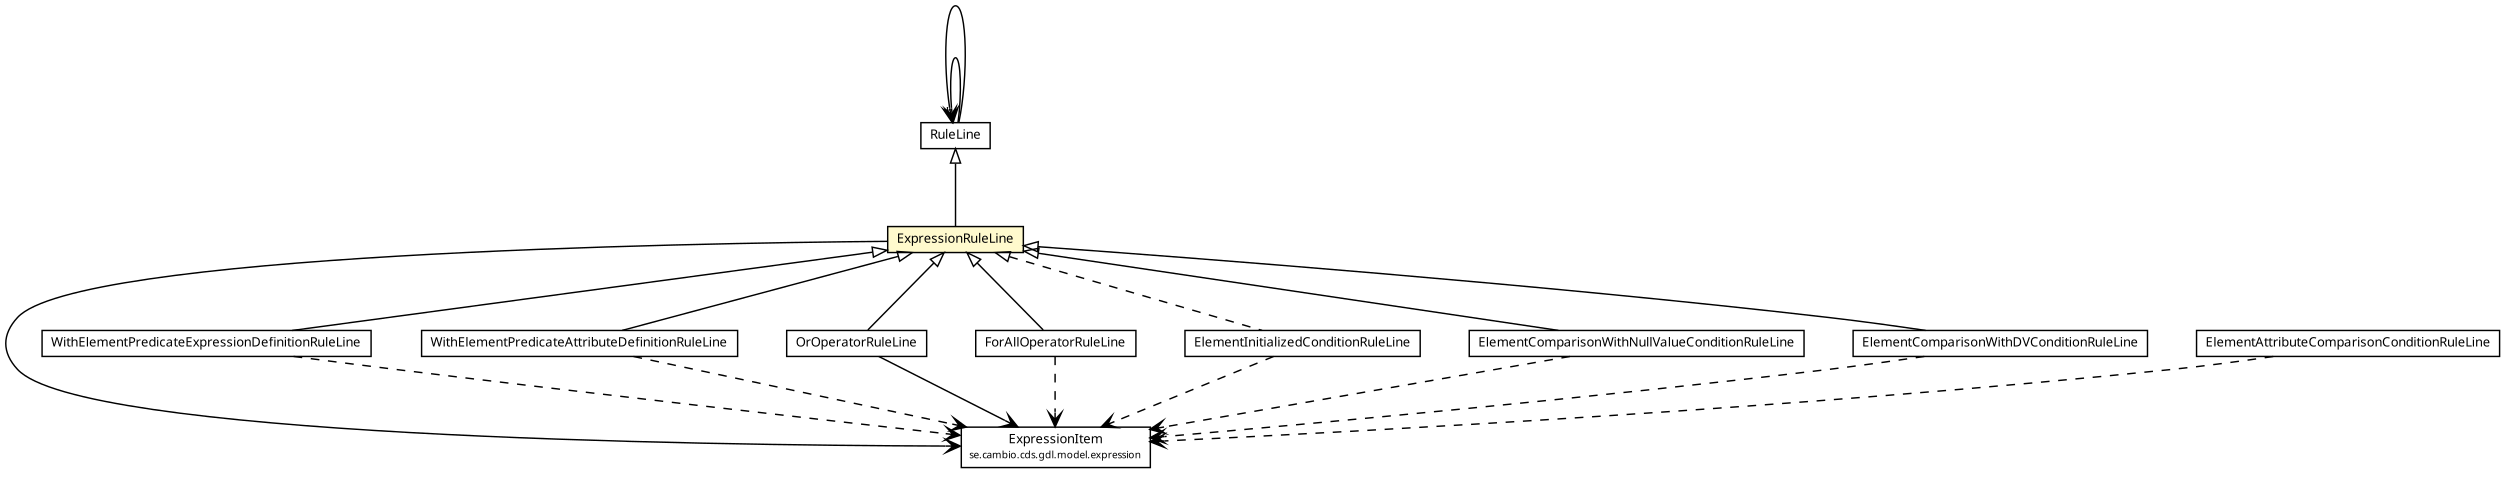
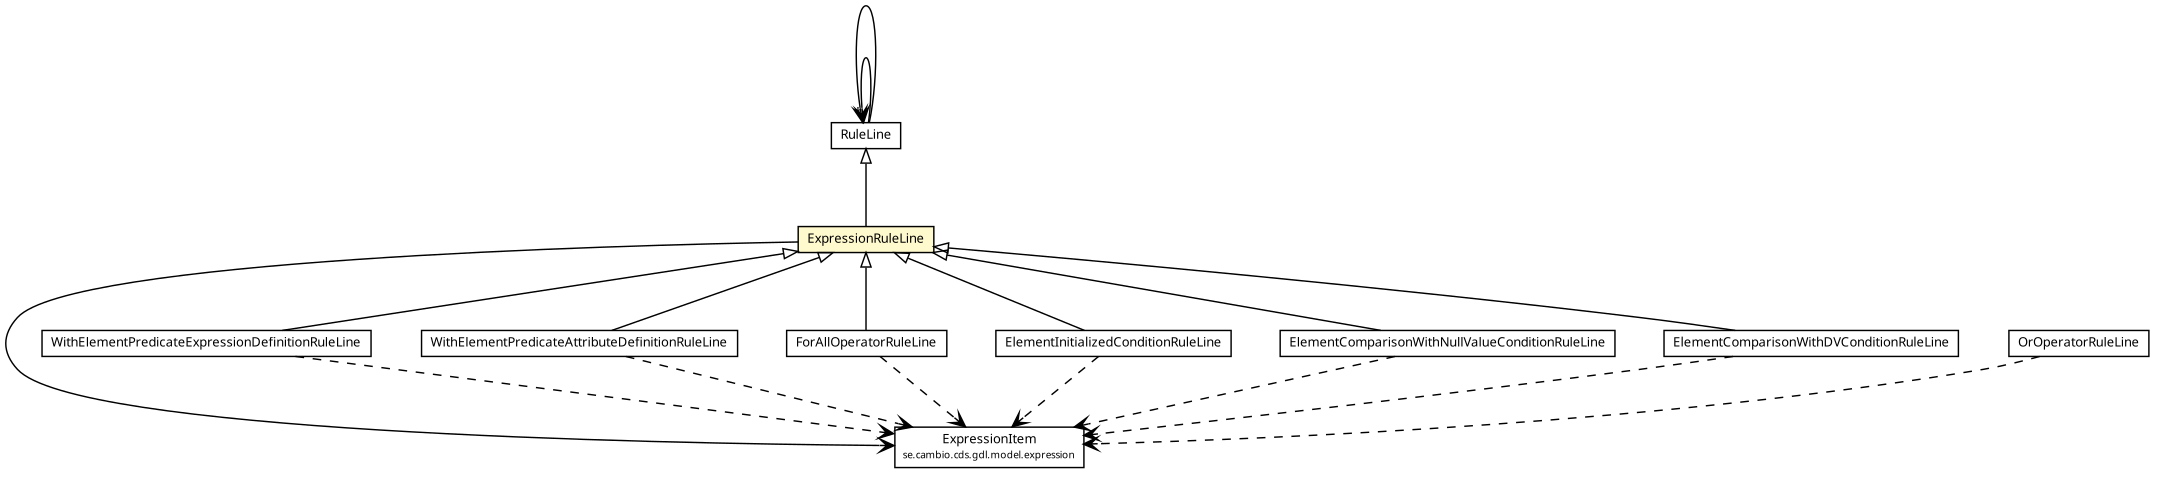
edge "ElementInitializedConditionRuleLine" -> "ExpressionRuleLine": style dashed -> solid
edge "OrOperatorRuleLine" -> "ExpressionRuleLine": removed
node "ElementAttributeComparisonConditionRuleLine": removed
edge "OrOperatorRuleLine" -> "ExpressionItem": style solid -> dashed
